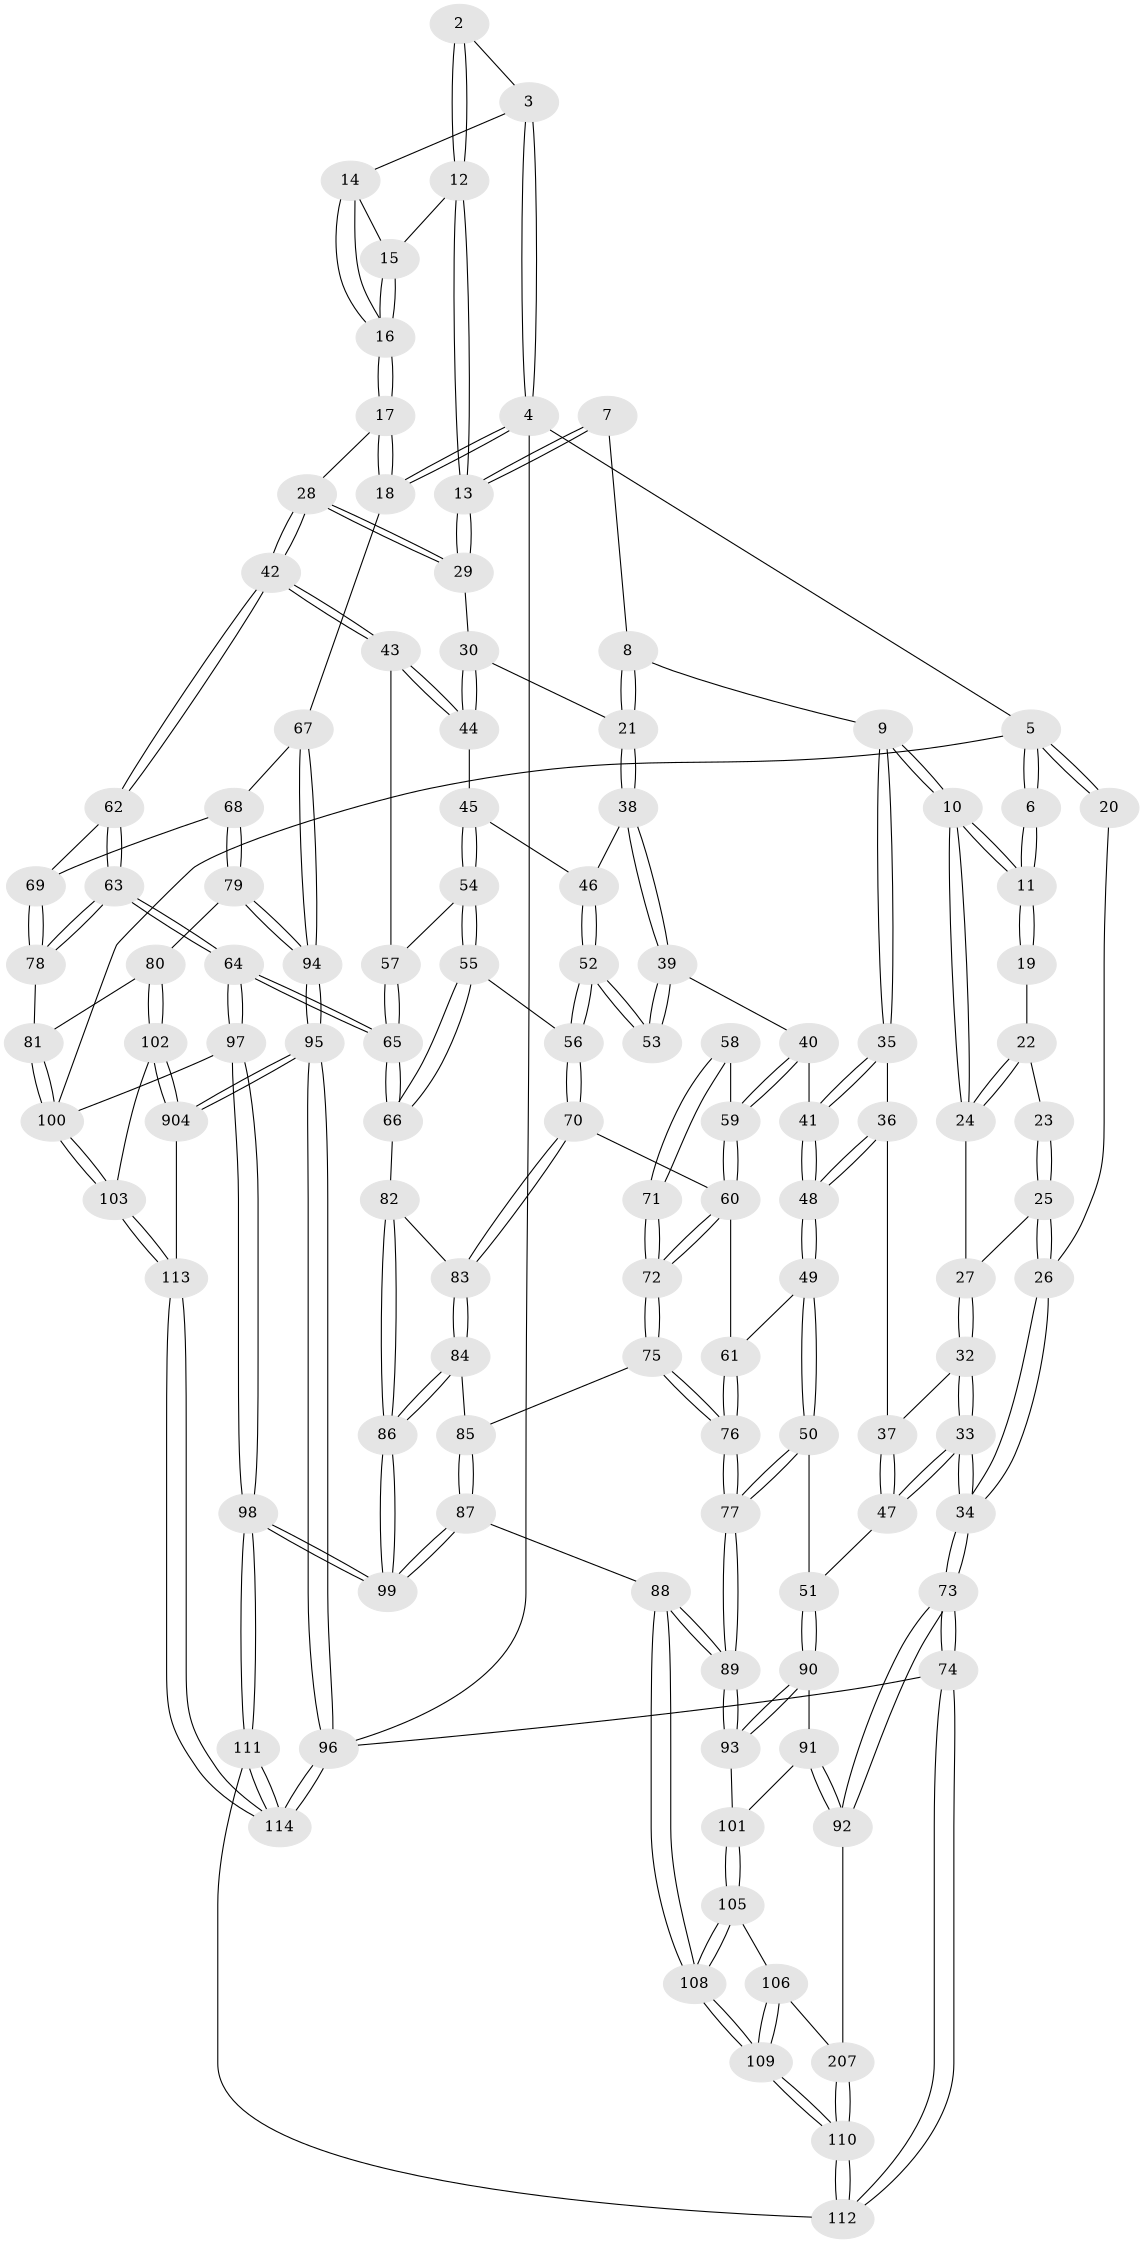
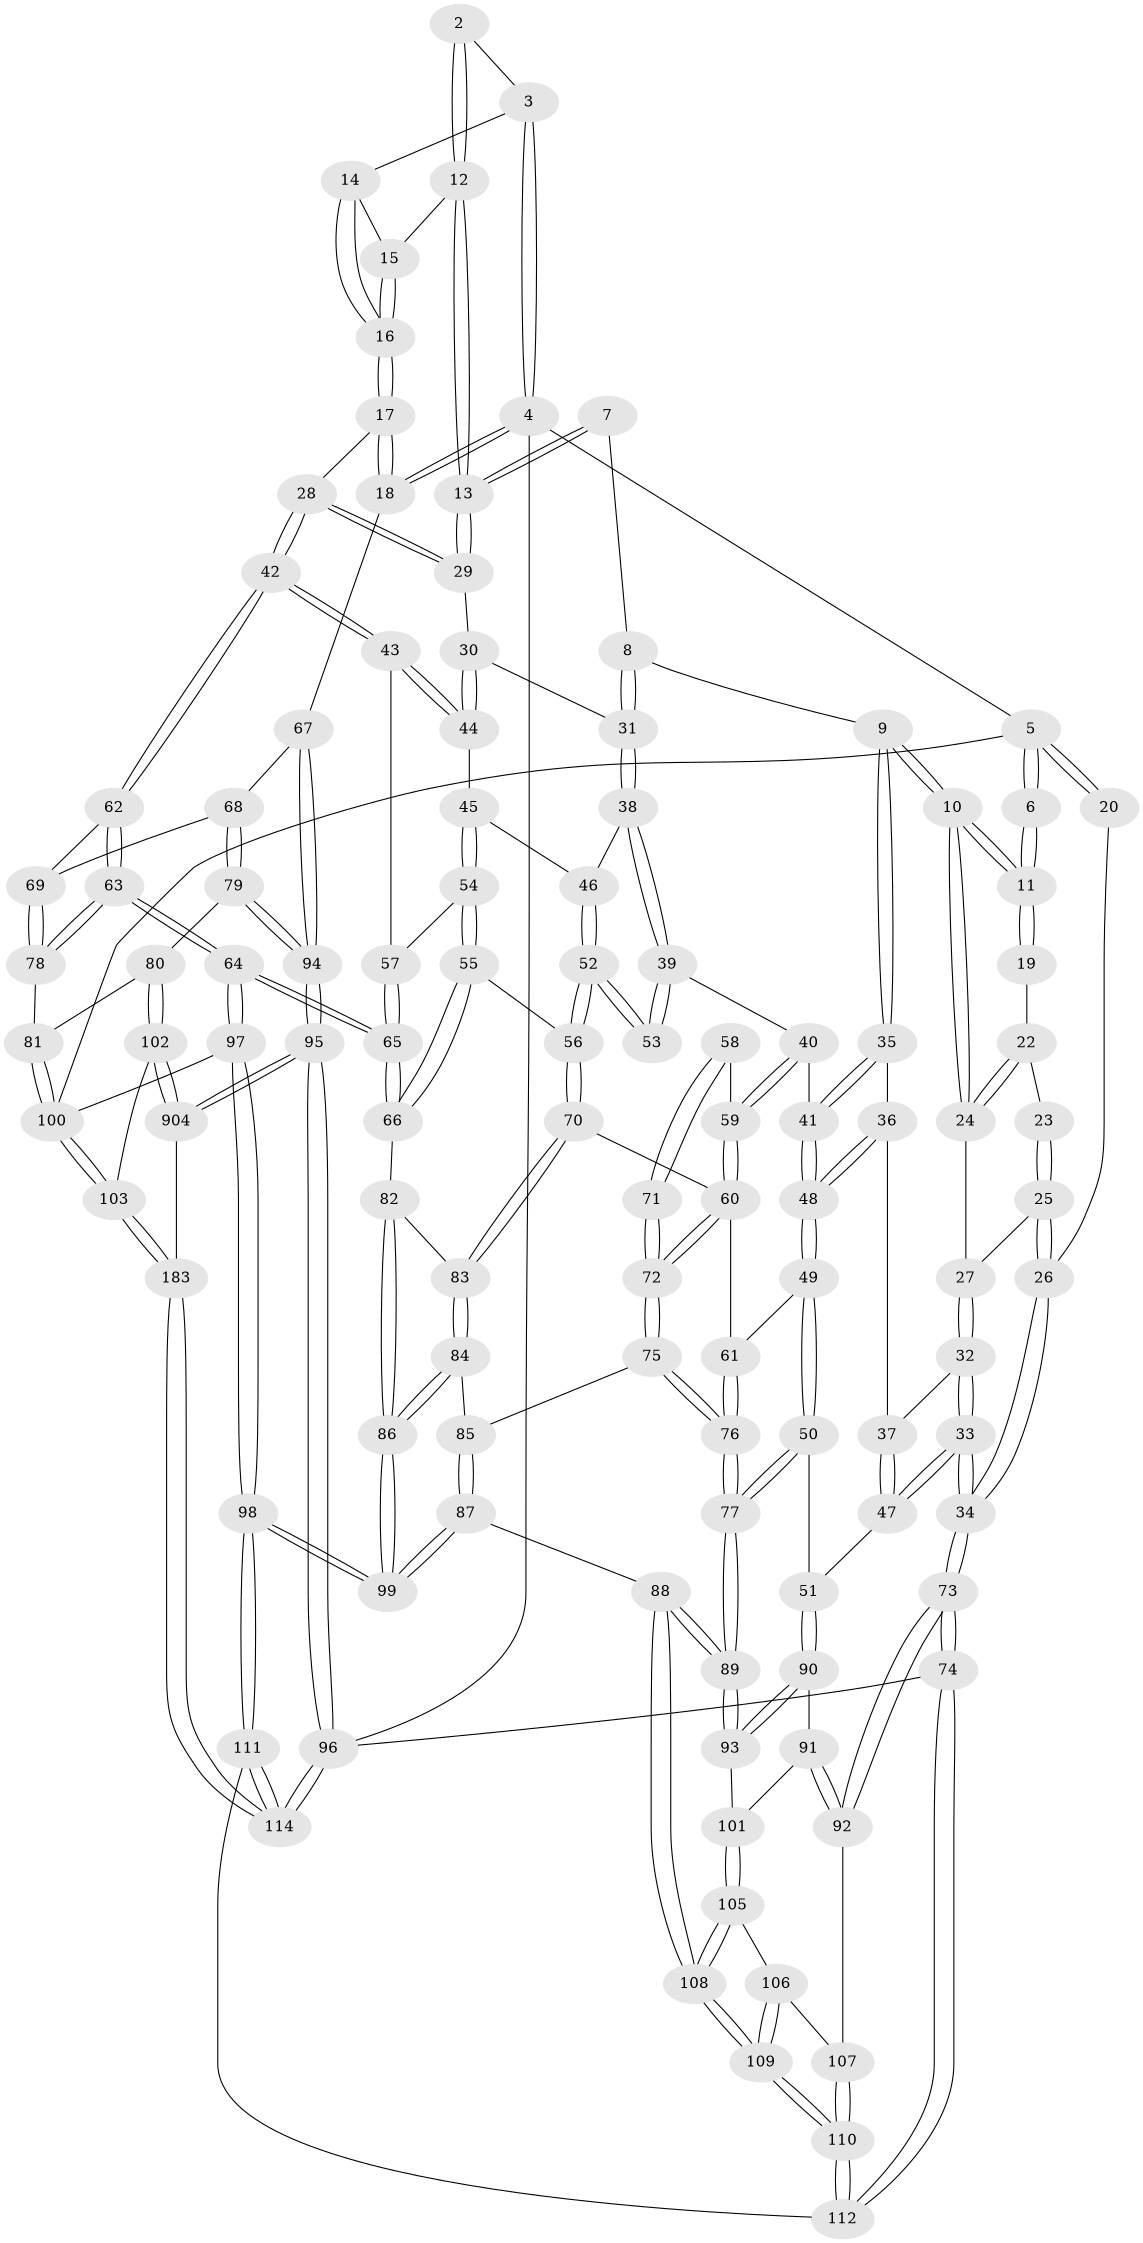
node "21": label "21" -> "31"
node "113": label "113" -> "183"
node "207": label "207" -> "107"
